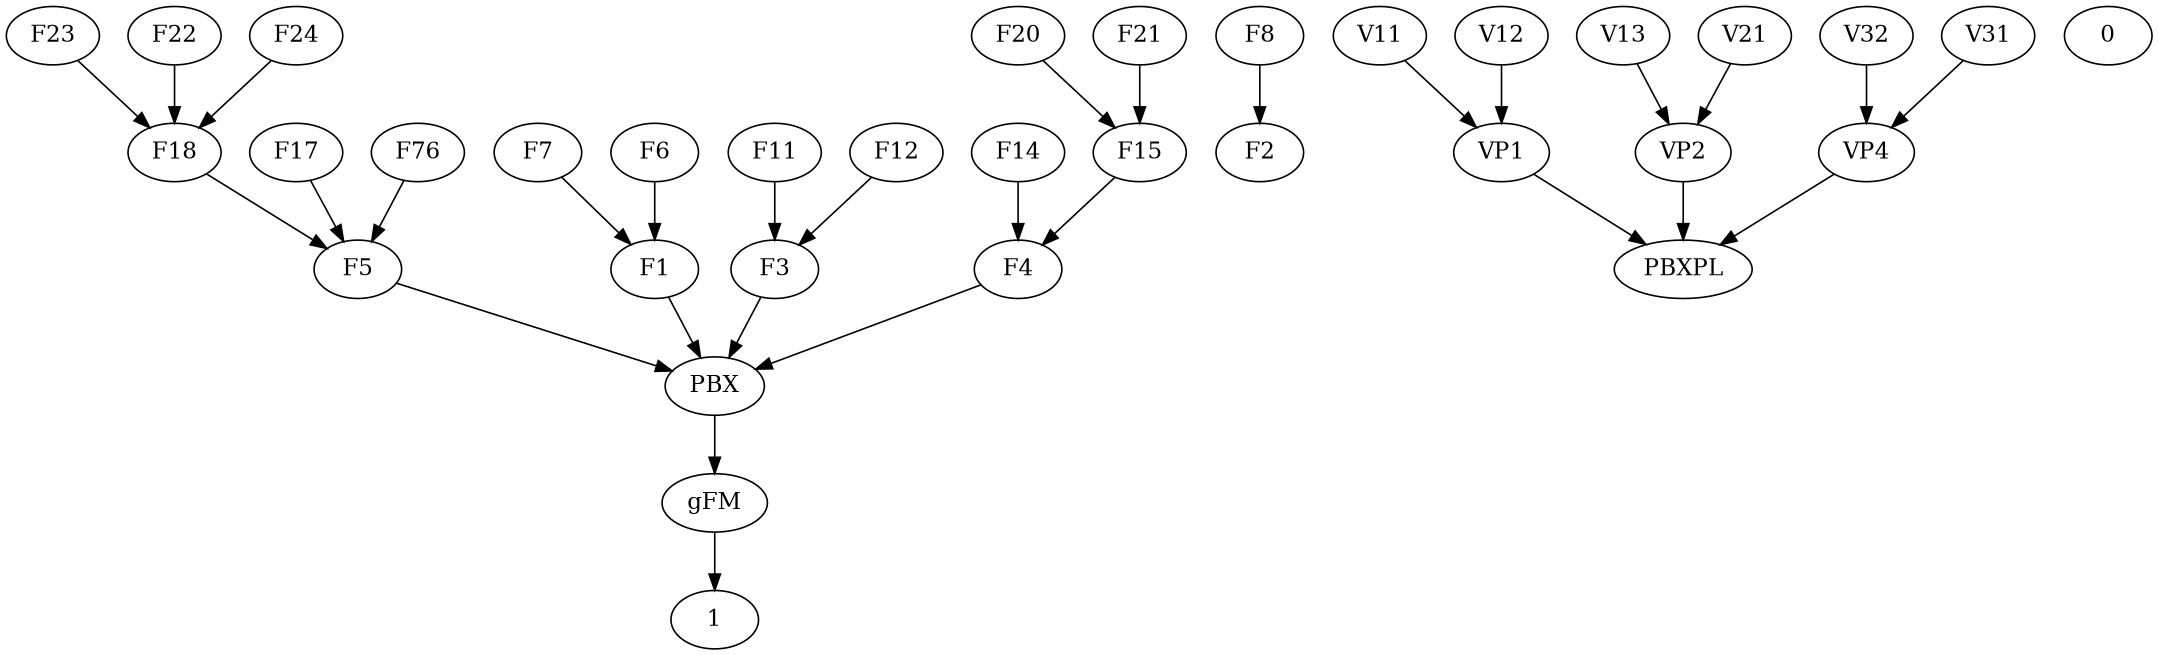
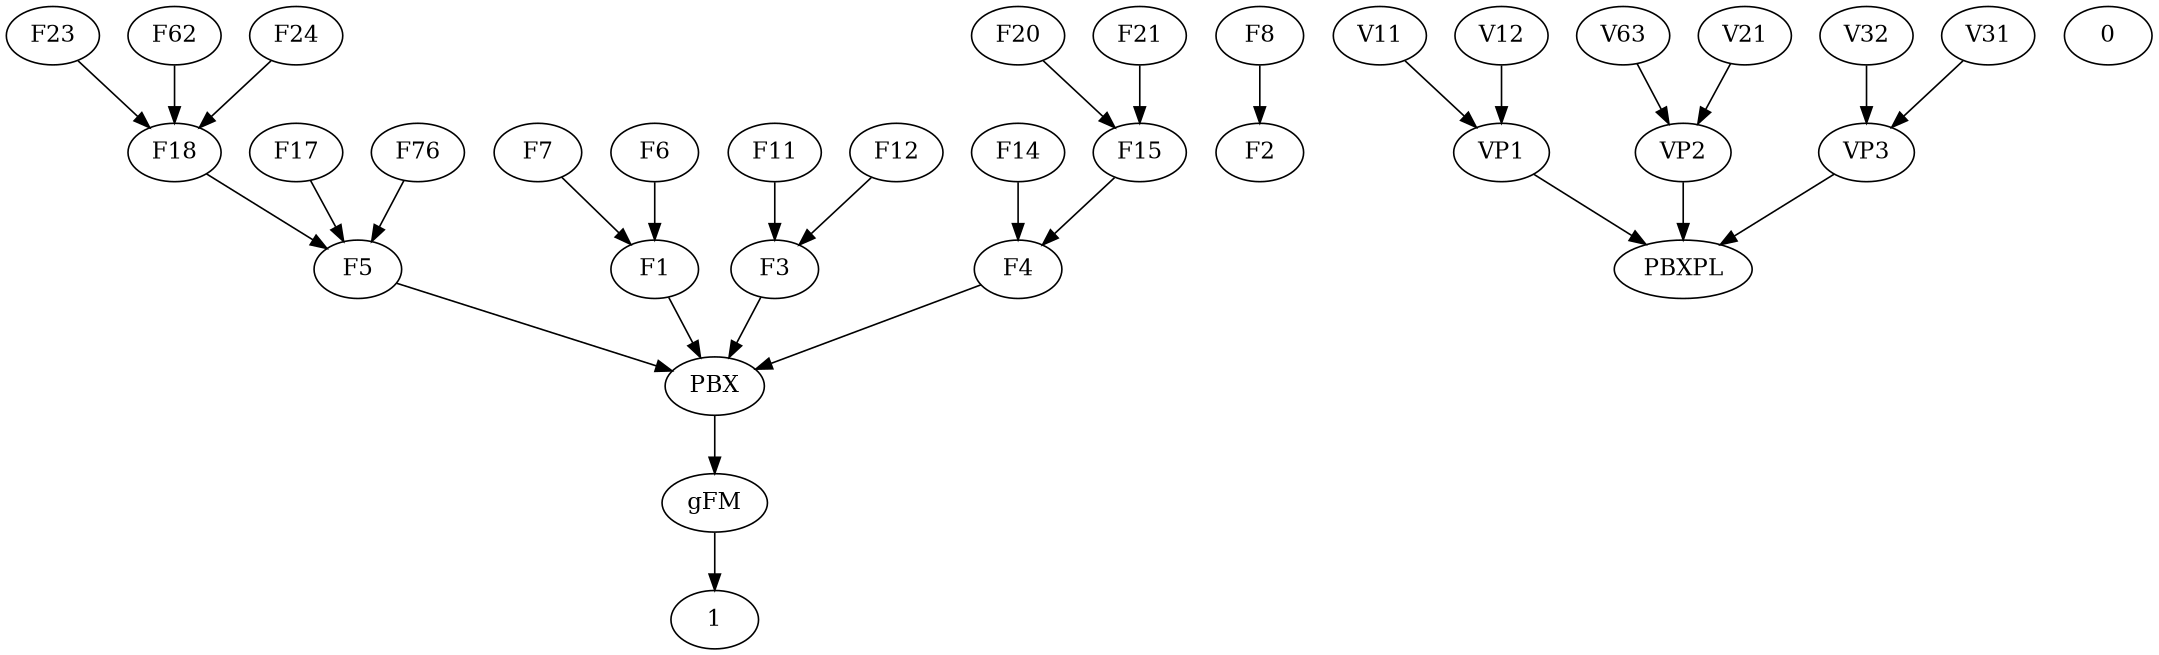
node "F22": label "F22" -> "F62"
node "V13": label "V13" -> "V63"
node "VP4": label "VP4" -> "VP3"
